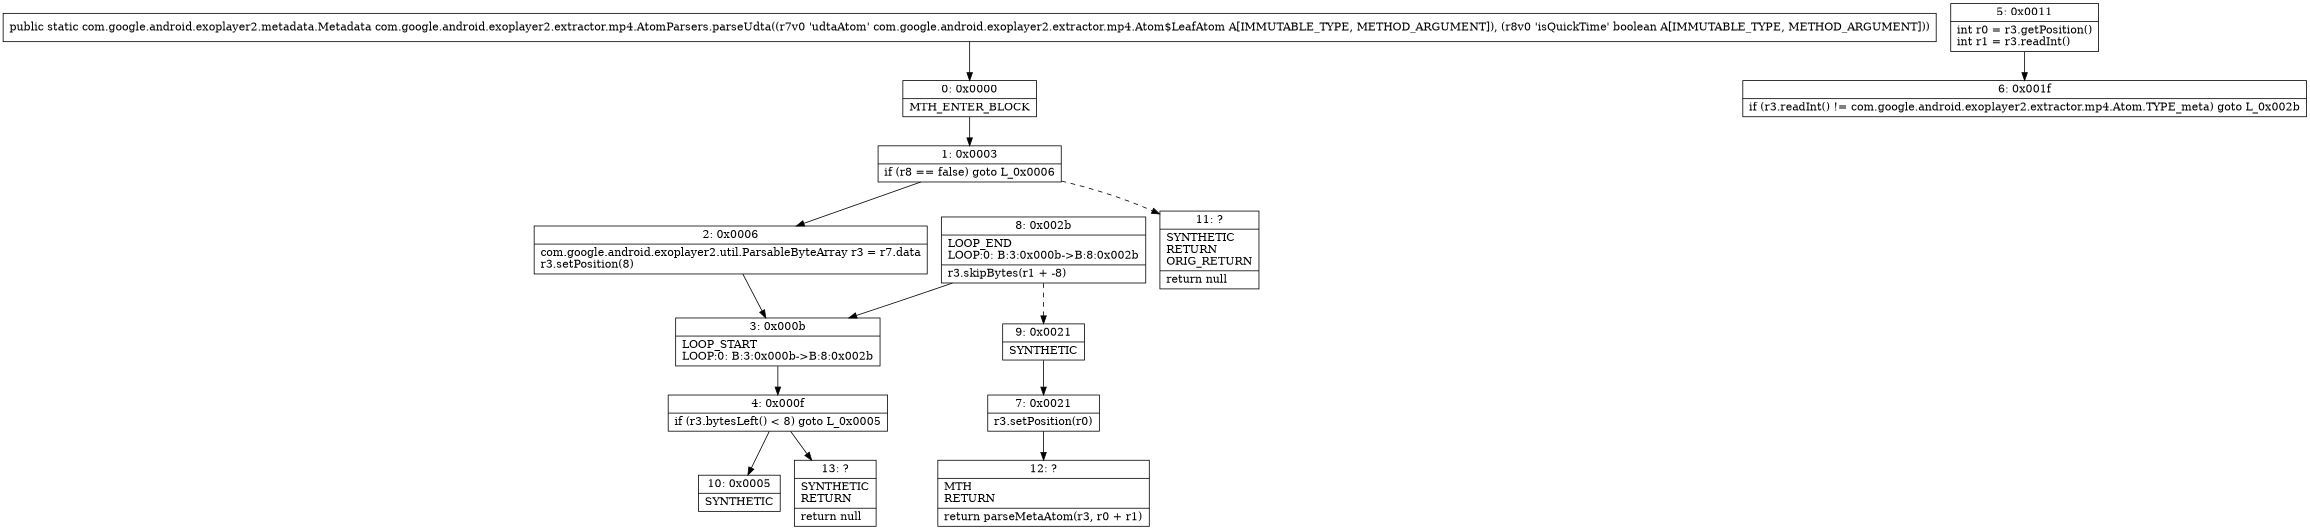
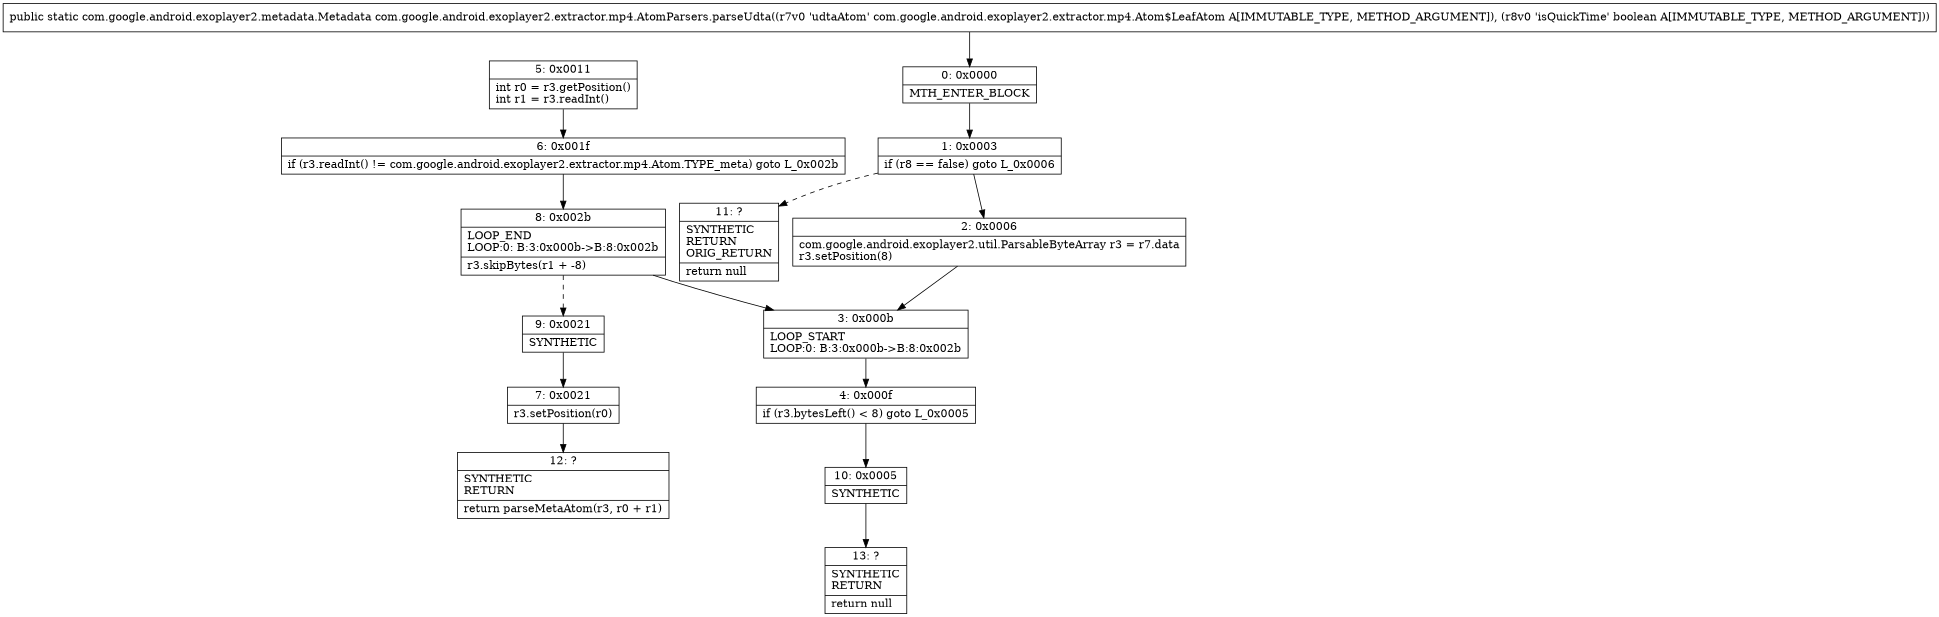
edge "6: 0x001f" -> "8: 0x002b": added
edge "4: 0x000f" -> "13: ?": now "10: 0x0005" -> "13: ?"
node "12: ?": text "MTH" -> "SYNTHETIC"
